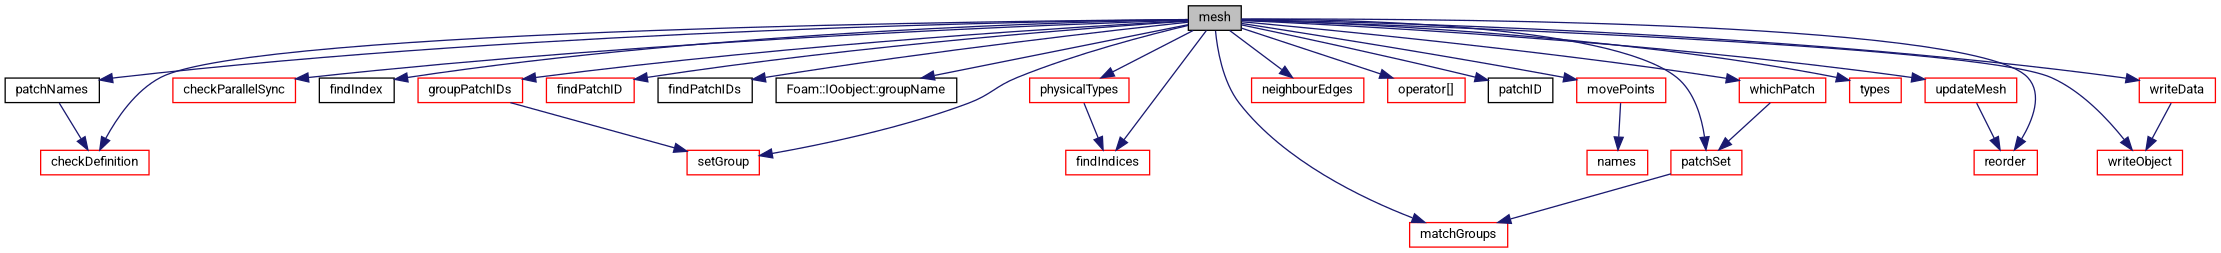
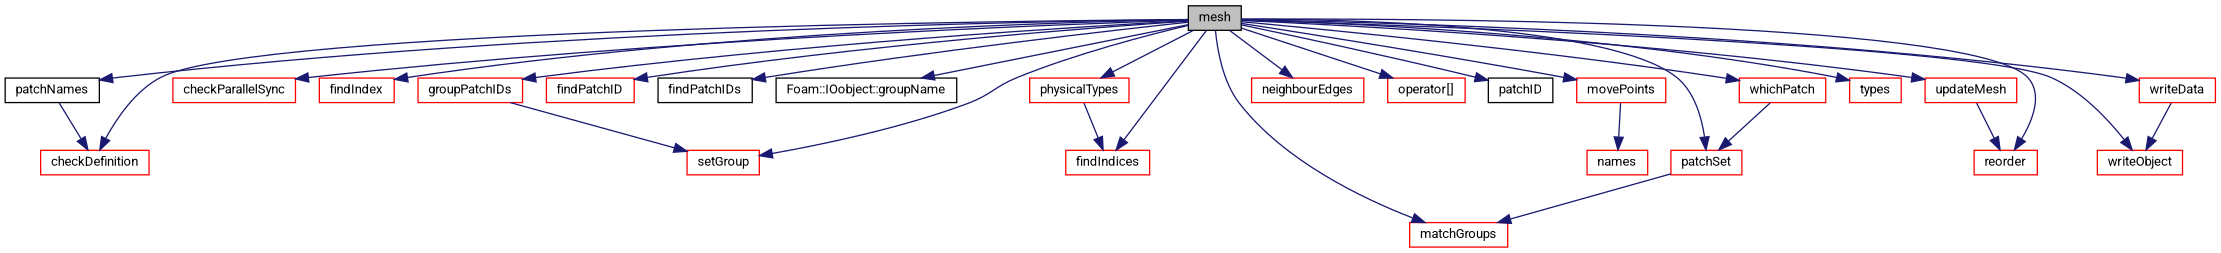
node "findIndex": color black -> red
